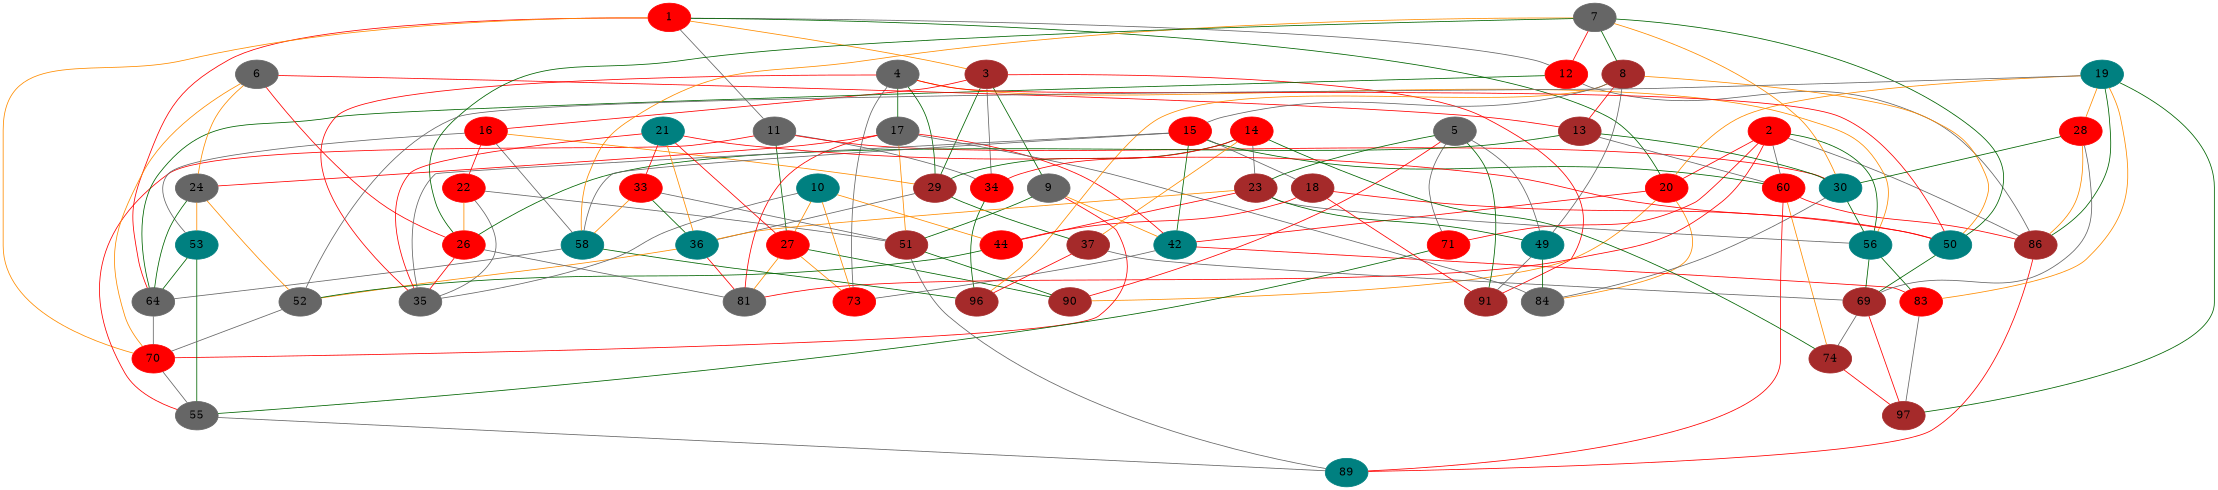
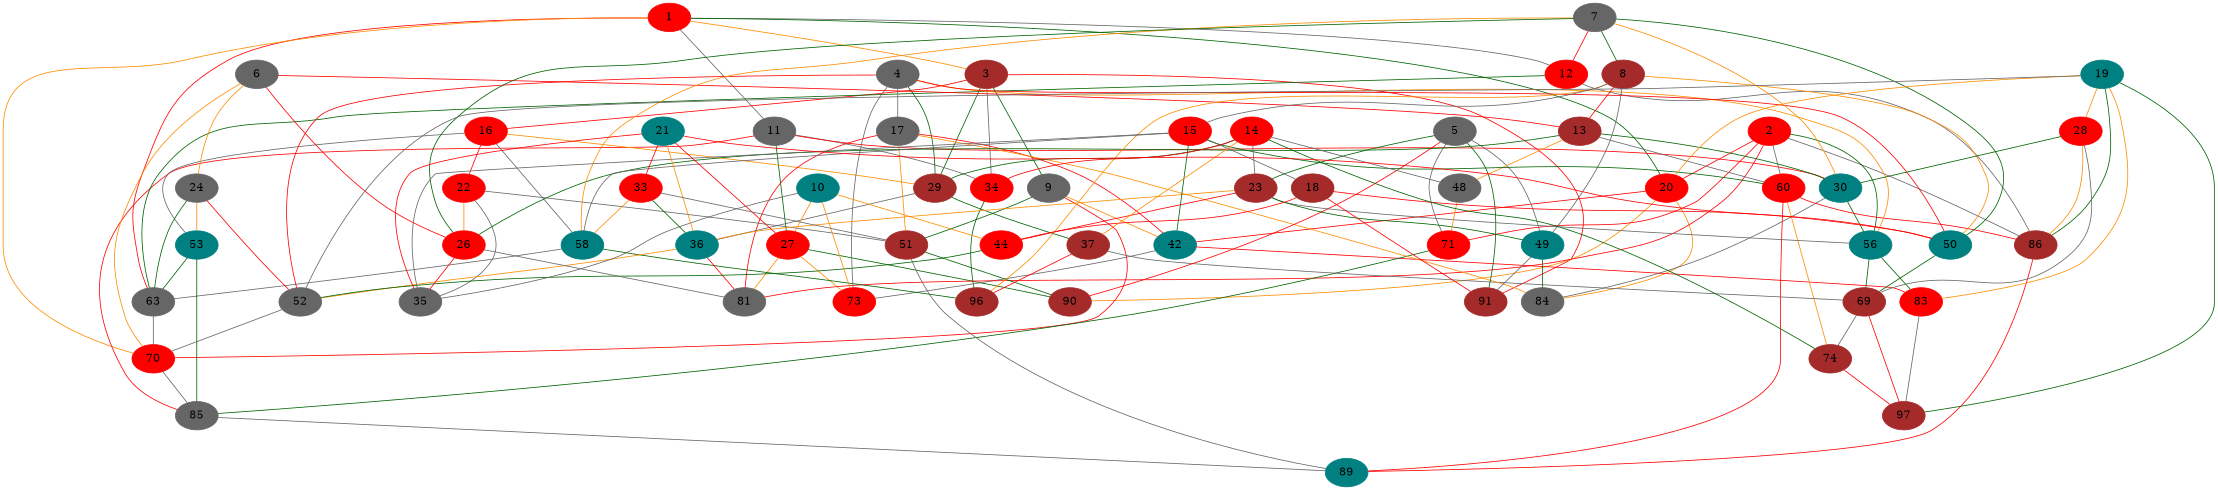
edge "4" -- "35": now "4" -- "52"
edge "4" -- "17": color darkgreen -> gray40
edge "17" -- "24": removed
node "48": added
edge "17" -- "84": color gray40 -> darkorange
edge "24" -- "52": color darkorange -> red
node "64": label "64" -> "63"
node "55": label "55" -> "85"
